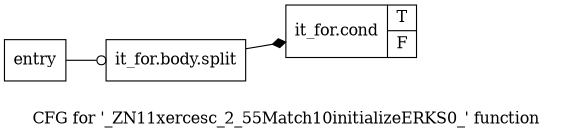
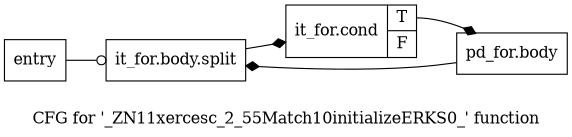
node "pd_for.body": added
